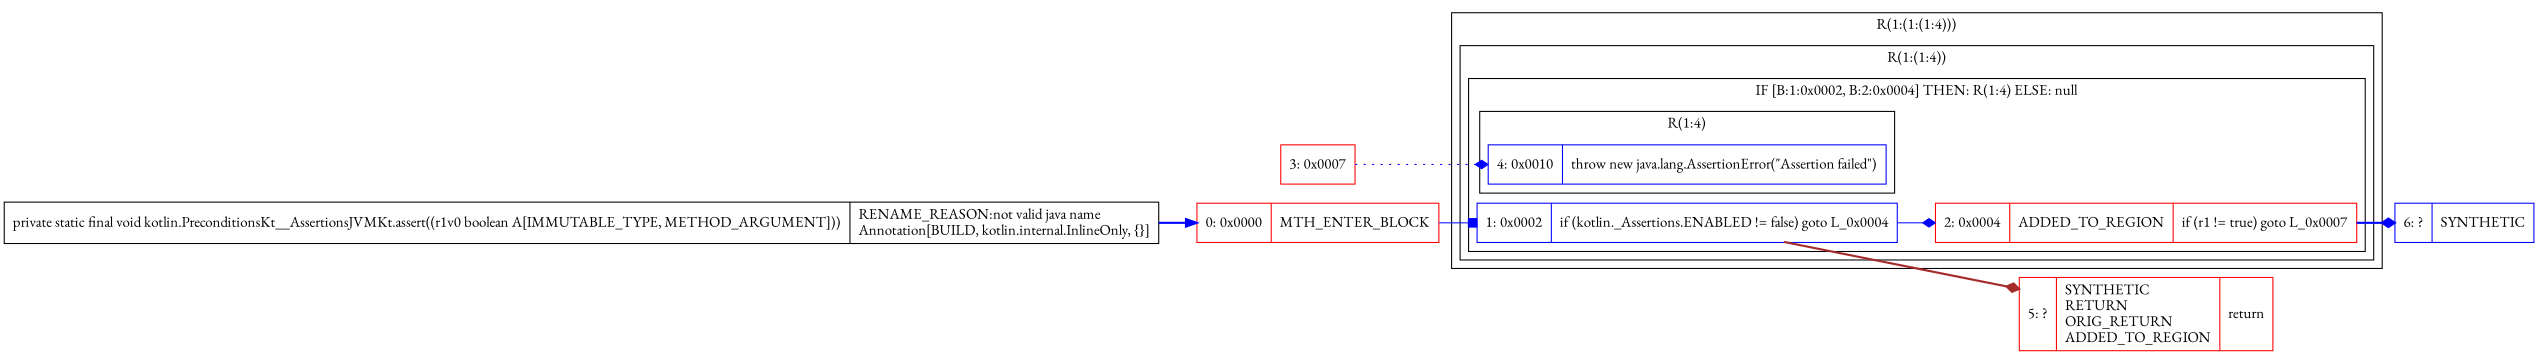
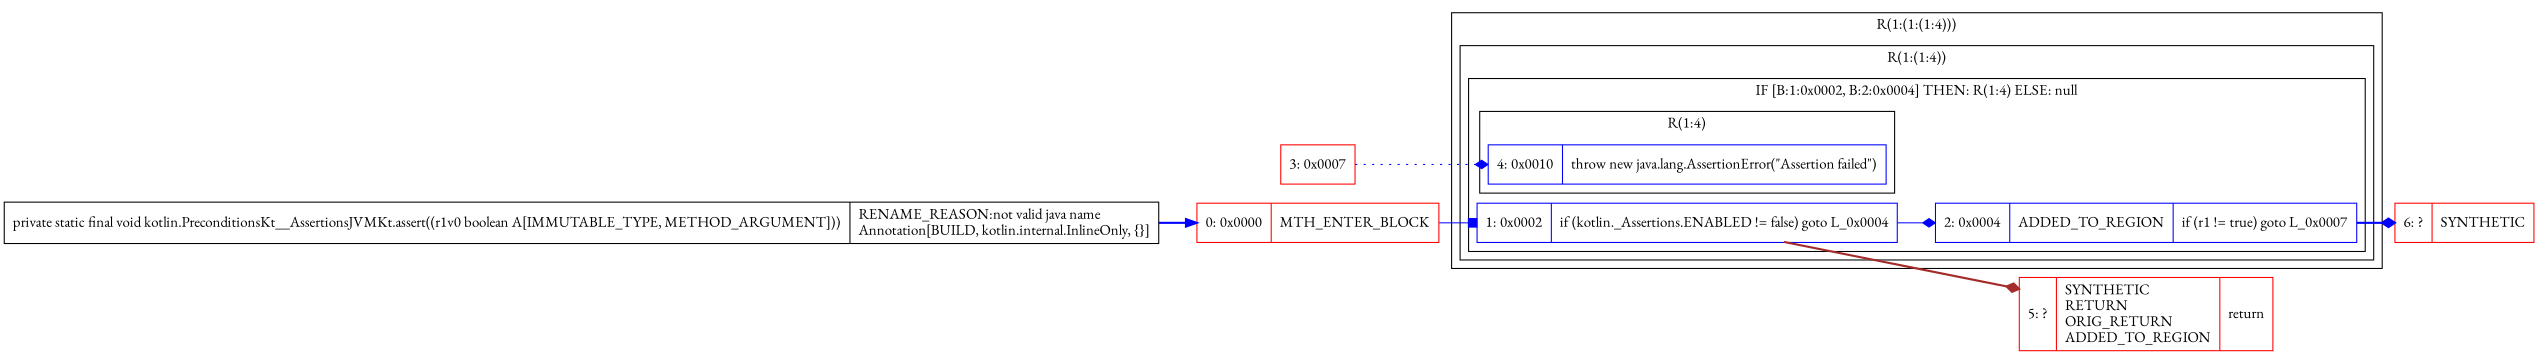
node "2: 0x0004": color red -> blue
node "6: ?": color blue -> red
